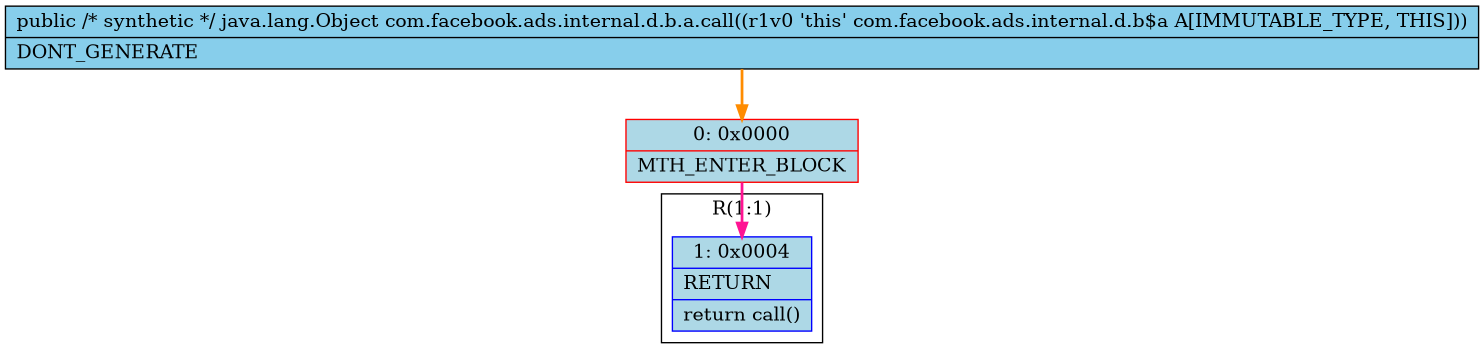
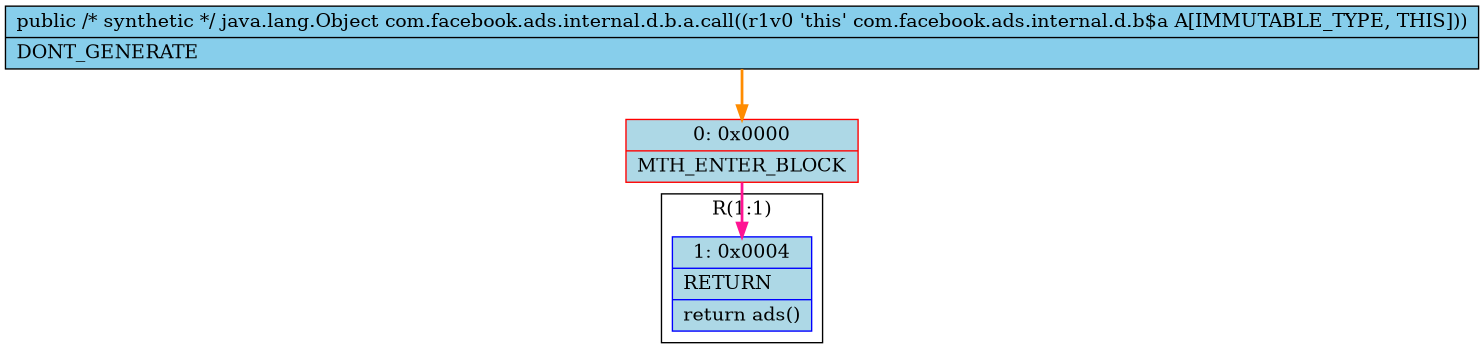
node "1: 0x0004": text "return call()" -> "return ads()"
